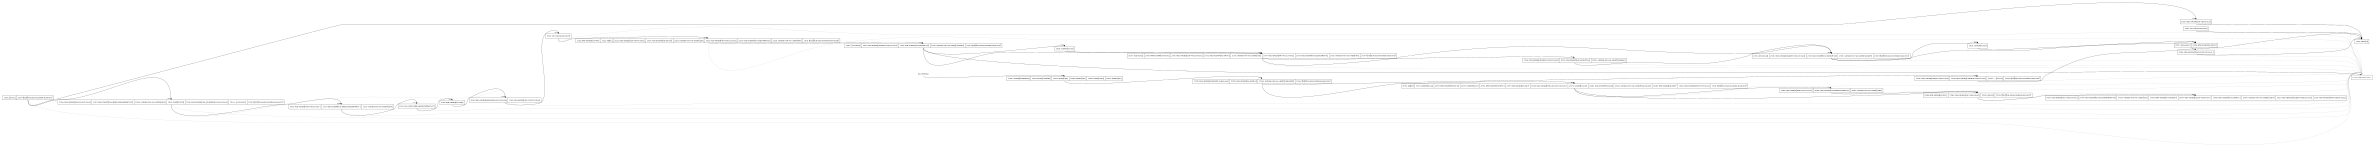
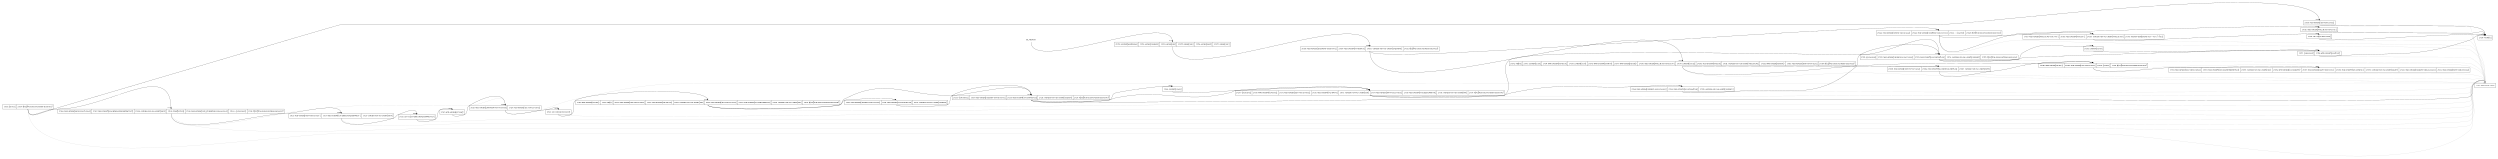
node "27067: read-variable['thisCUBUR3-9371:7',v9,-]": added
node "27130: read-variable['docElem-9399:41',v37,v2]": added
